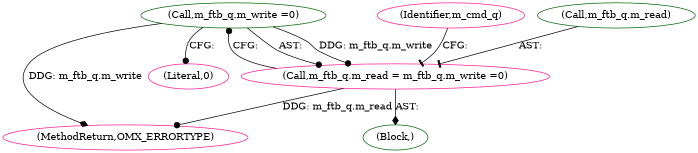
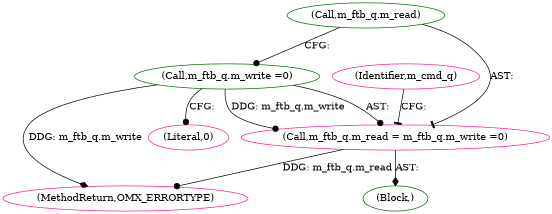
edge "(Call,m_ftb_q.m_read = m_ftb_q.m_write =0)" -> "(Call,m_ftb_q.m_write =0)": now "(Call,m_ftb_q.m_read)" -> "(Call,m_ftb_q.m_write =0)"
